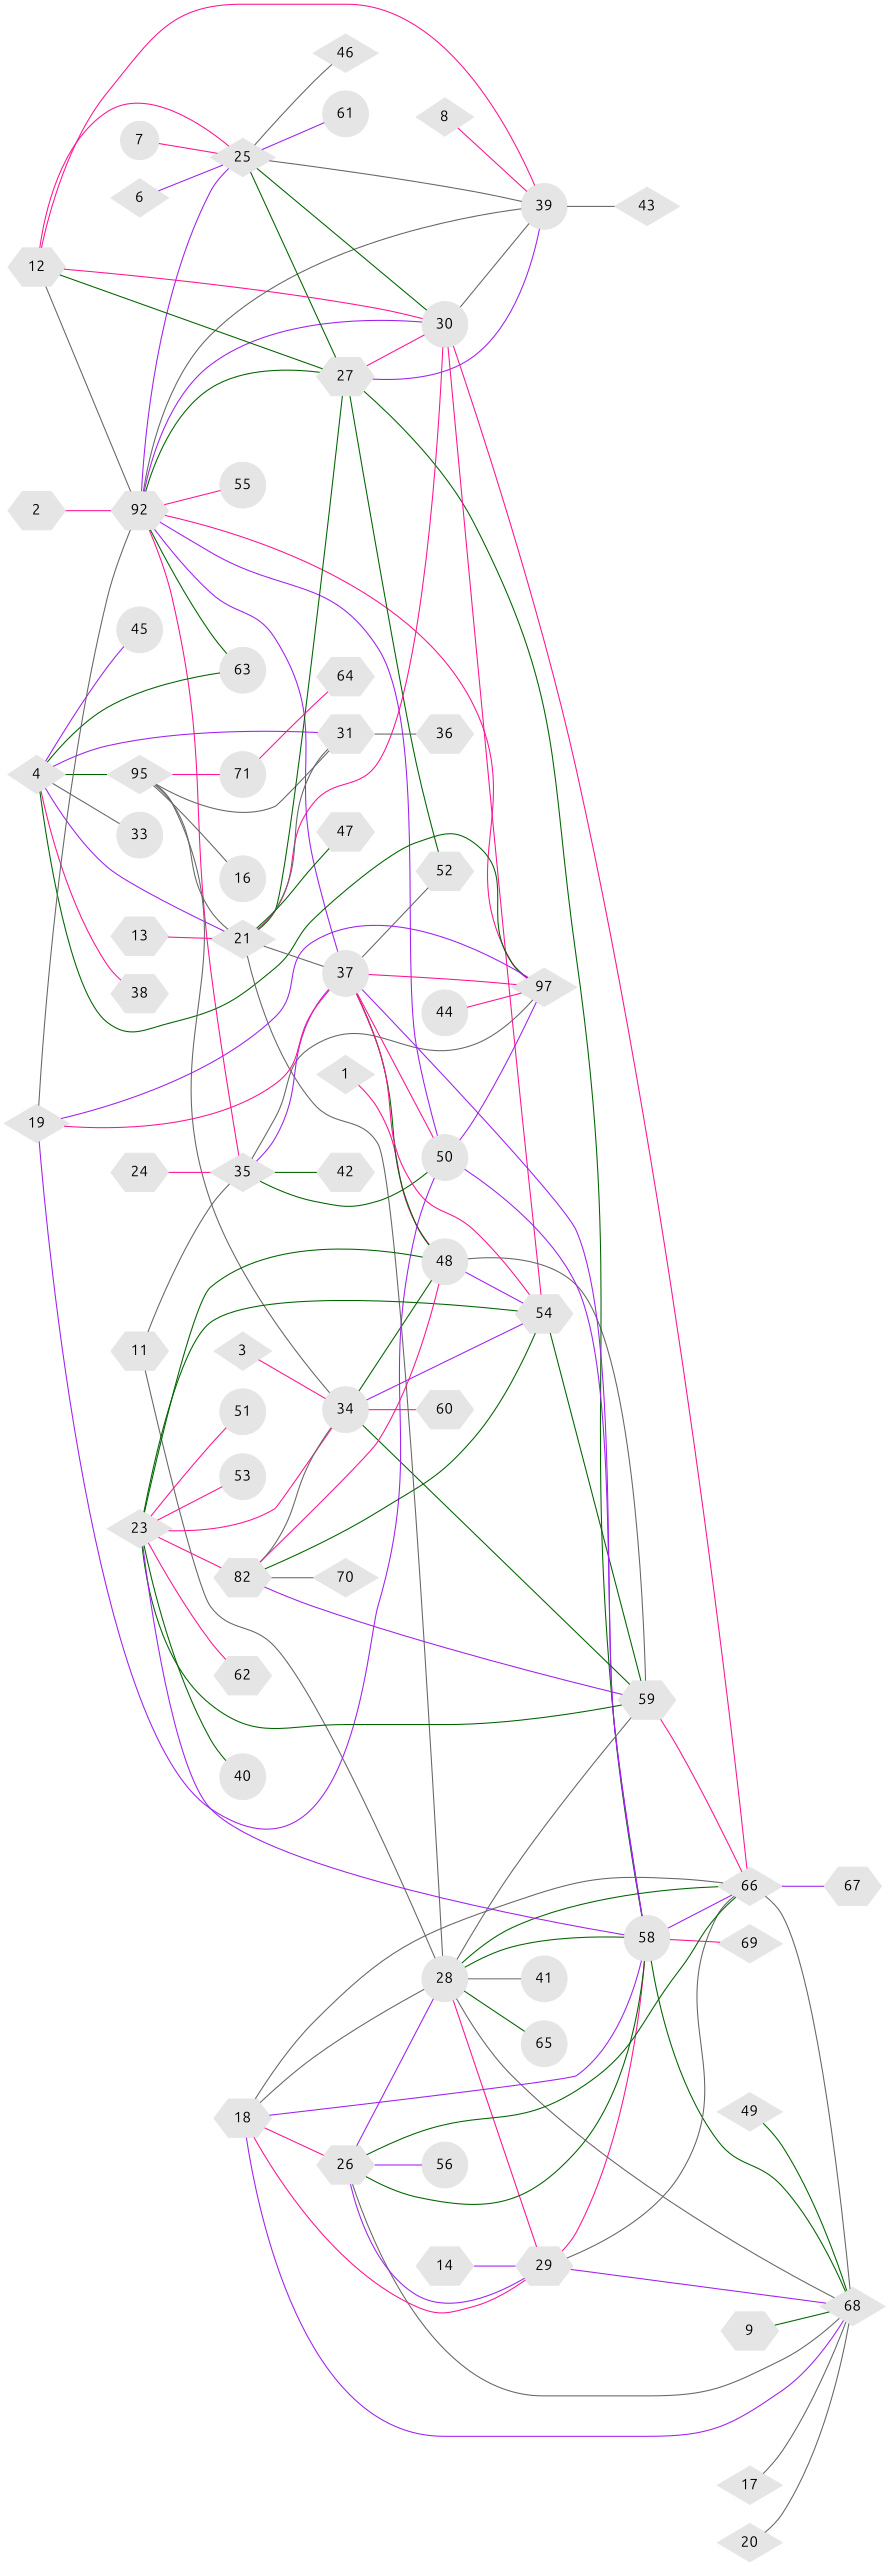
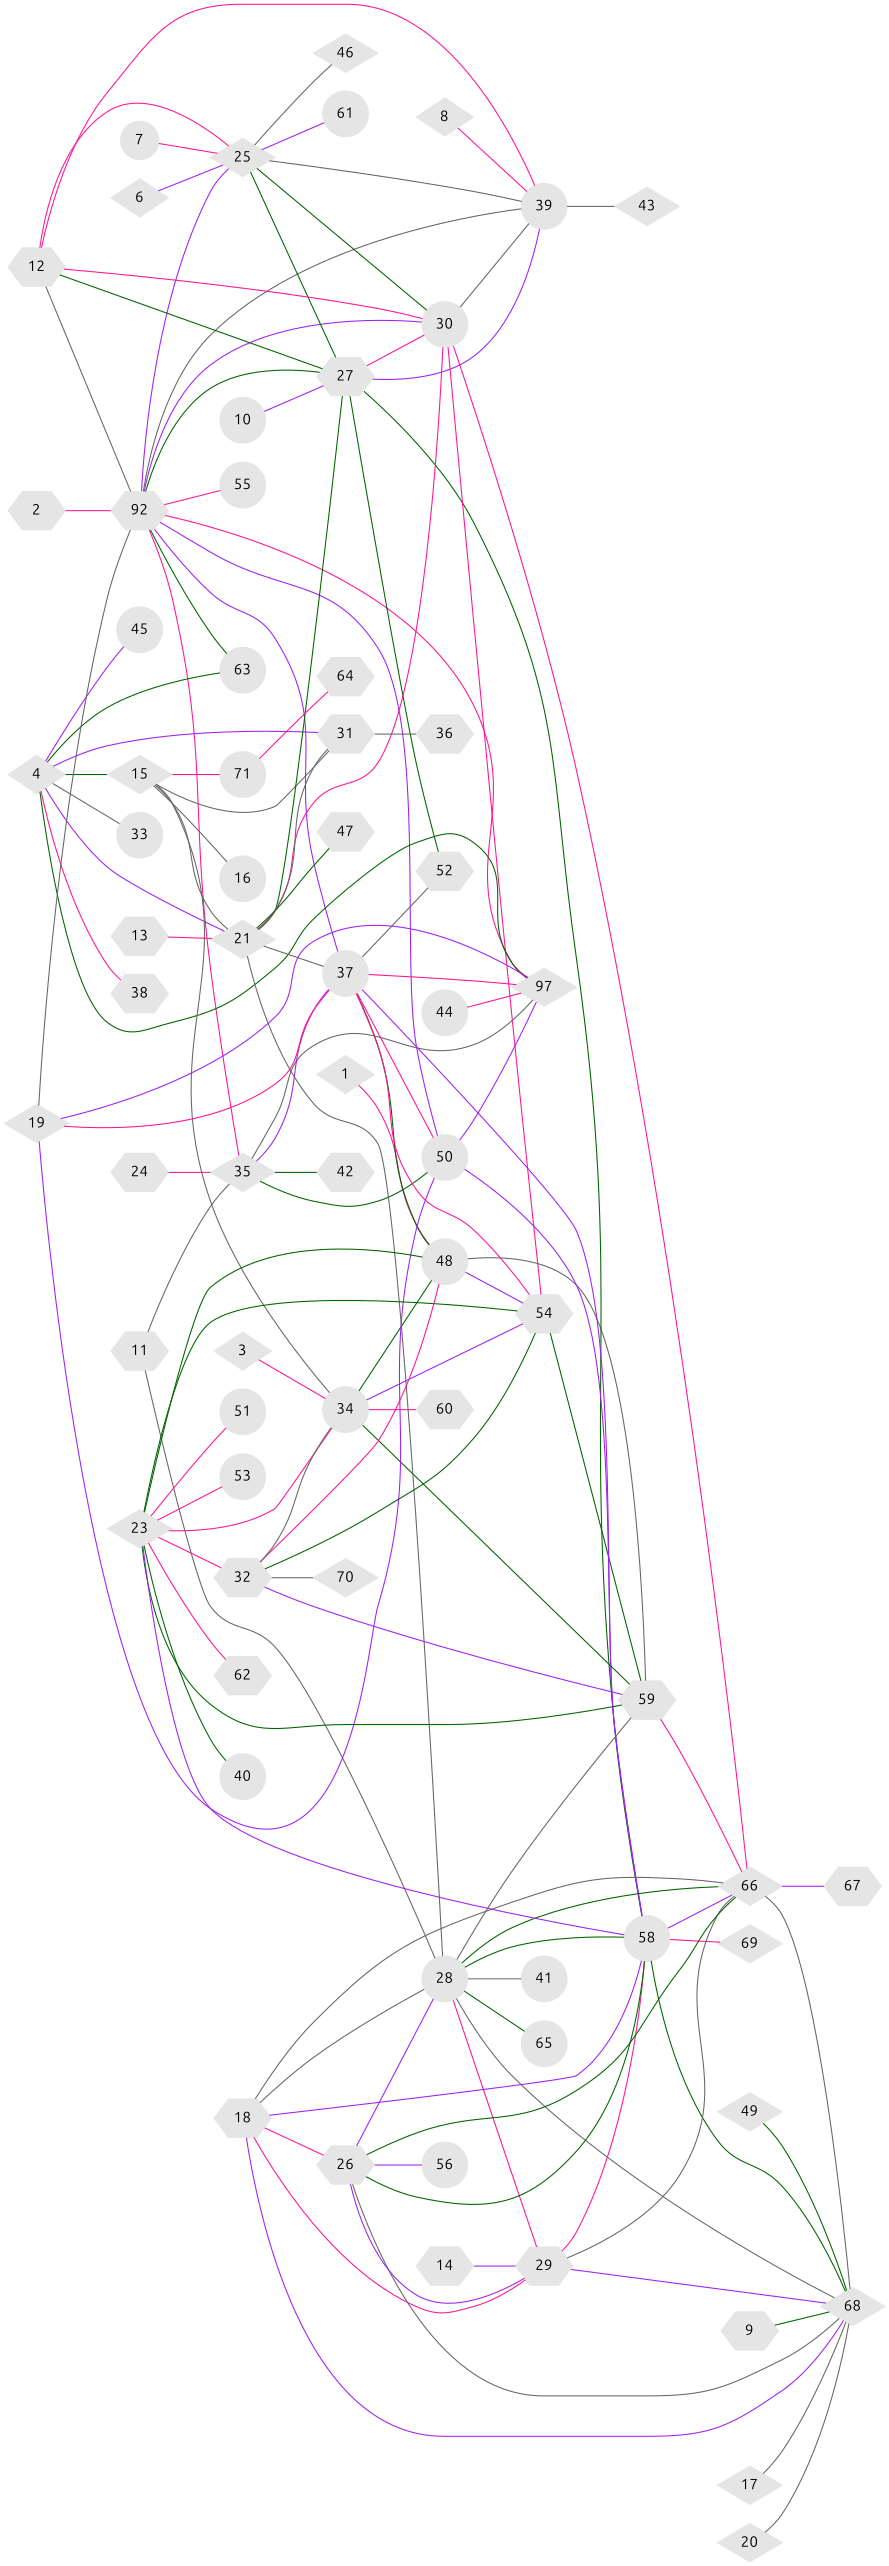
node "10": added
node "95": label "95" -> "15"
node "82": label "82" -> "32"
